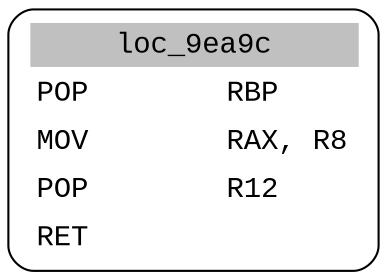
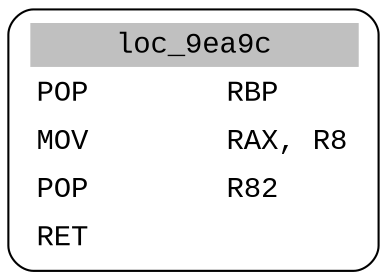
node "loc_9ea9c": text "POP        R12" -> "POP        R82"
